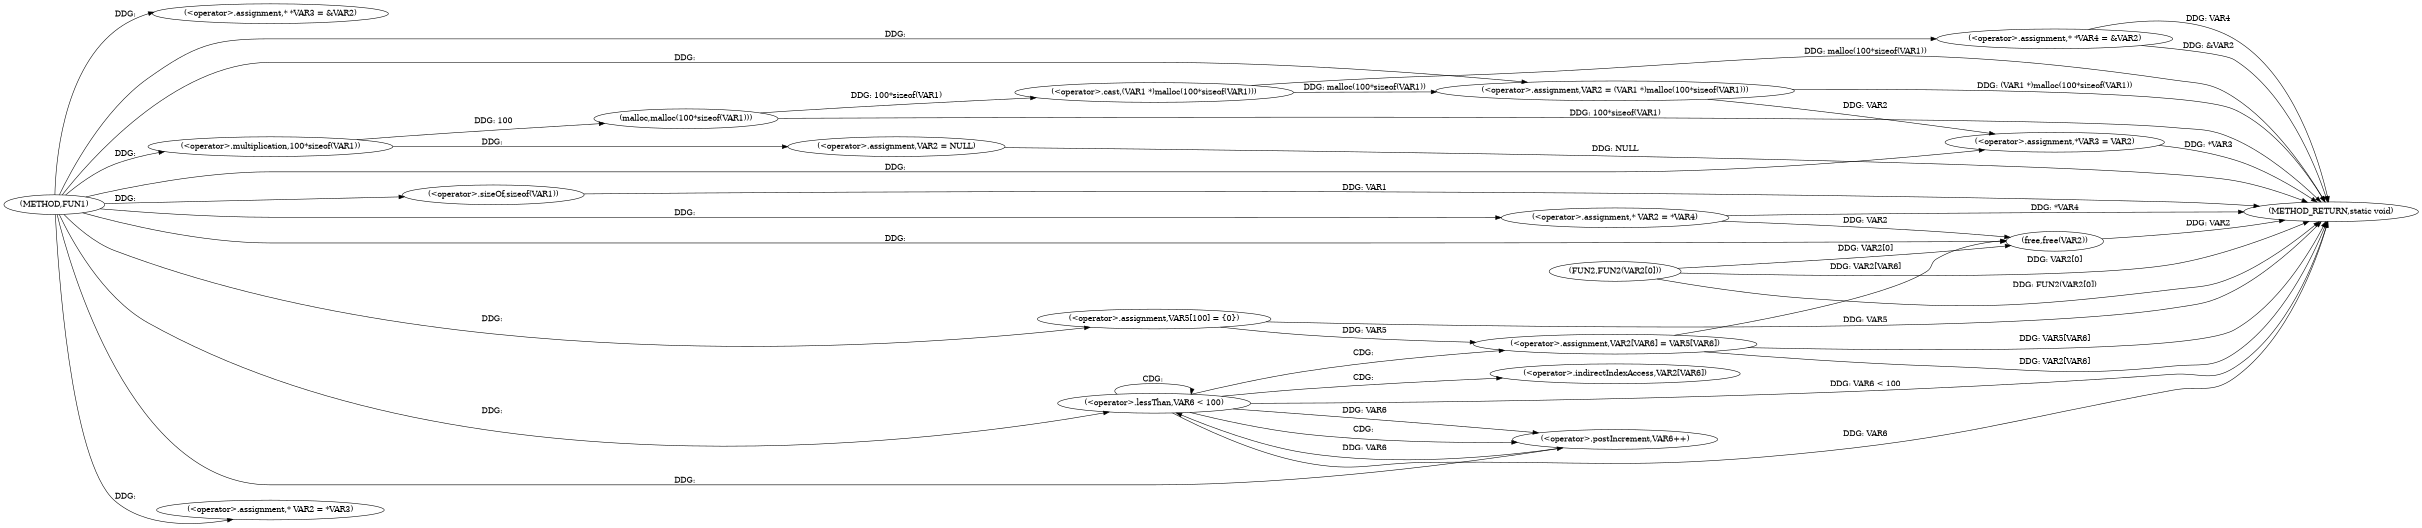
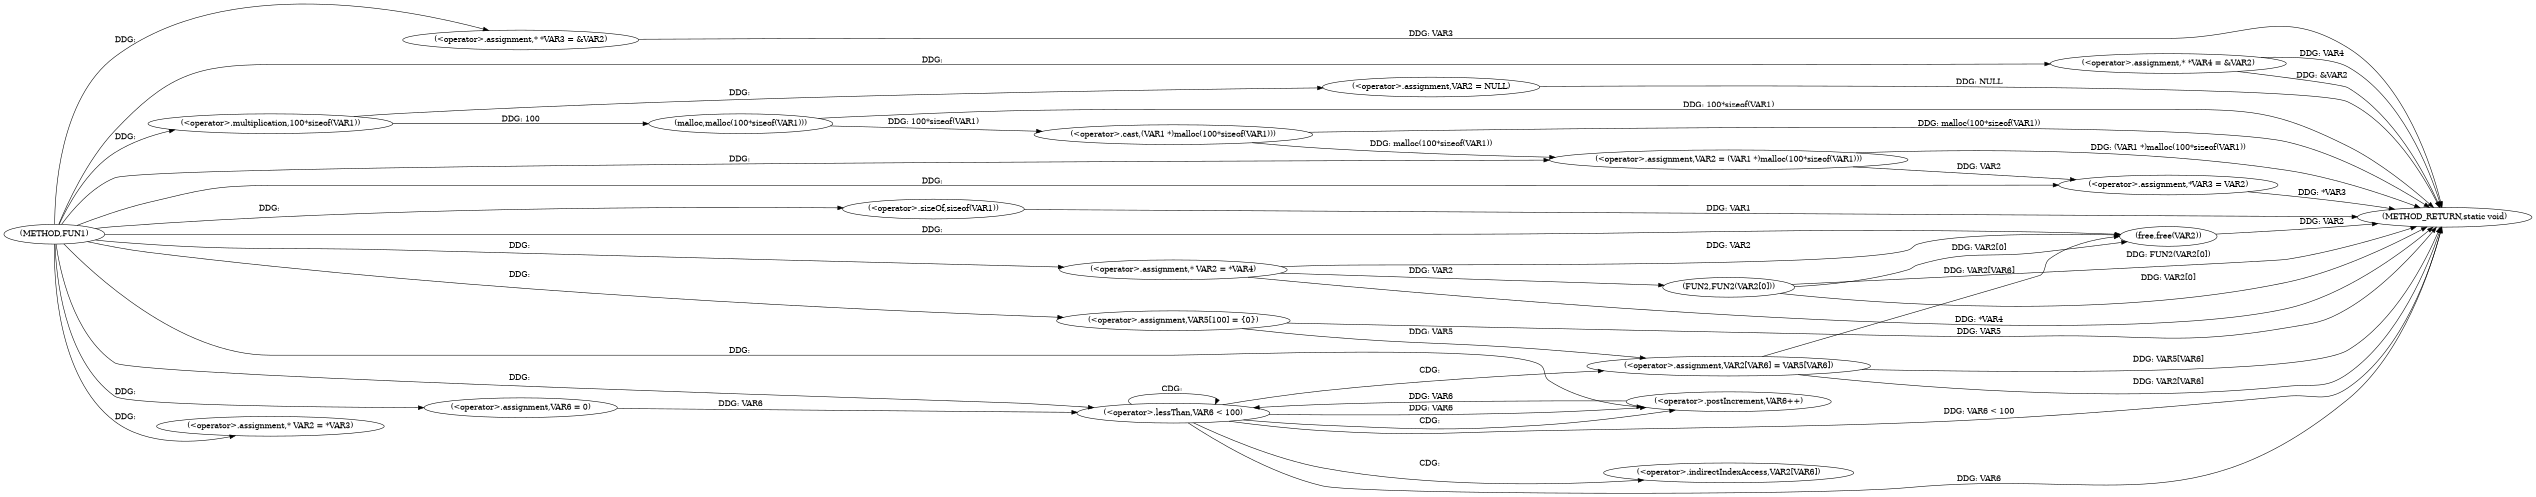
edge "(<operator>.assignment,* *VAR3 = &VAR2)" -> "(METHOD_RETURN,static void)": added, label "DDG: VAR3"
edge "(<operator>.assignment,* VAR2 = *VAR4)" -> "(FUN2,FUN2(VAR2[0]))": added, label "DDG: VAR2"
node "(<operator>.assignment,VAR6 = 0)": added
